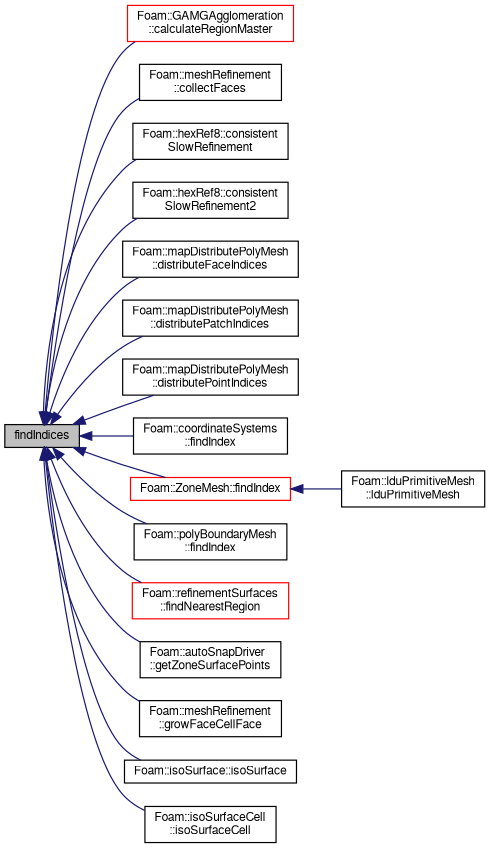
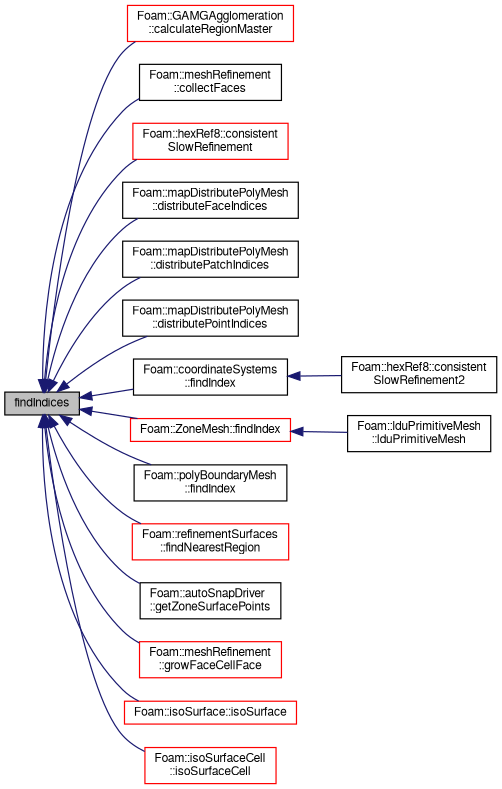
node "Foam::hexRef8::consistent SlowRefinement": color black -> red
edge "Foam::hexRef8::consistent SlowRefinement2" -> "findIndices": now "Foam::hexRef8::consistent SlowRefinement2" -> "Foam::coordinateSystems ::findIndex"
node "Foam::meshRefinement ::growFaceCellFace": color black -> red
node "Foam::isoSurface::isoSurface": color black -> red
node "Foam::isoSurfaceCell ::isoSurfaceCell": color black -> red
